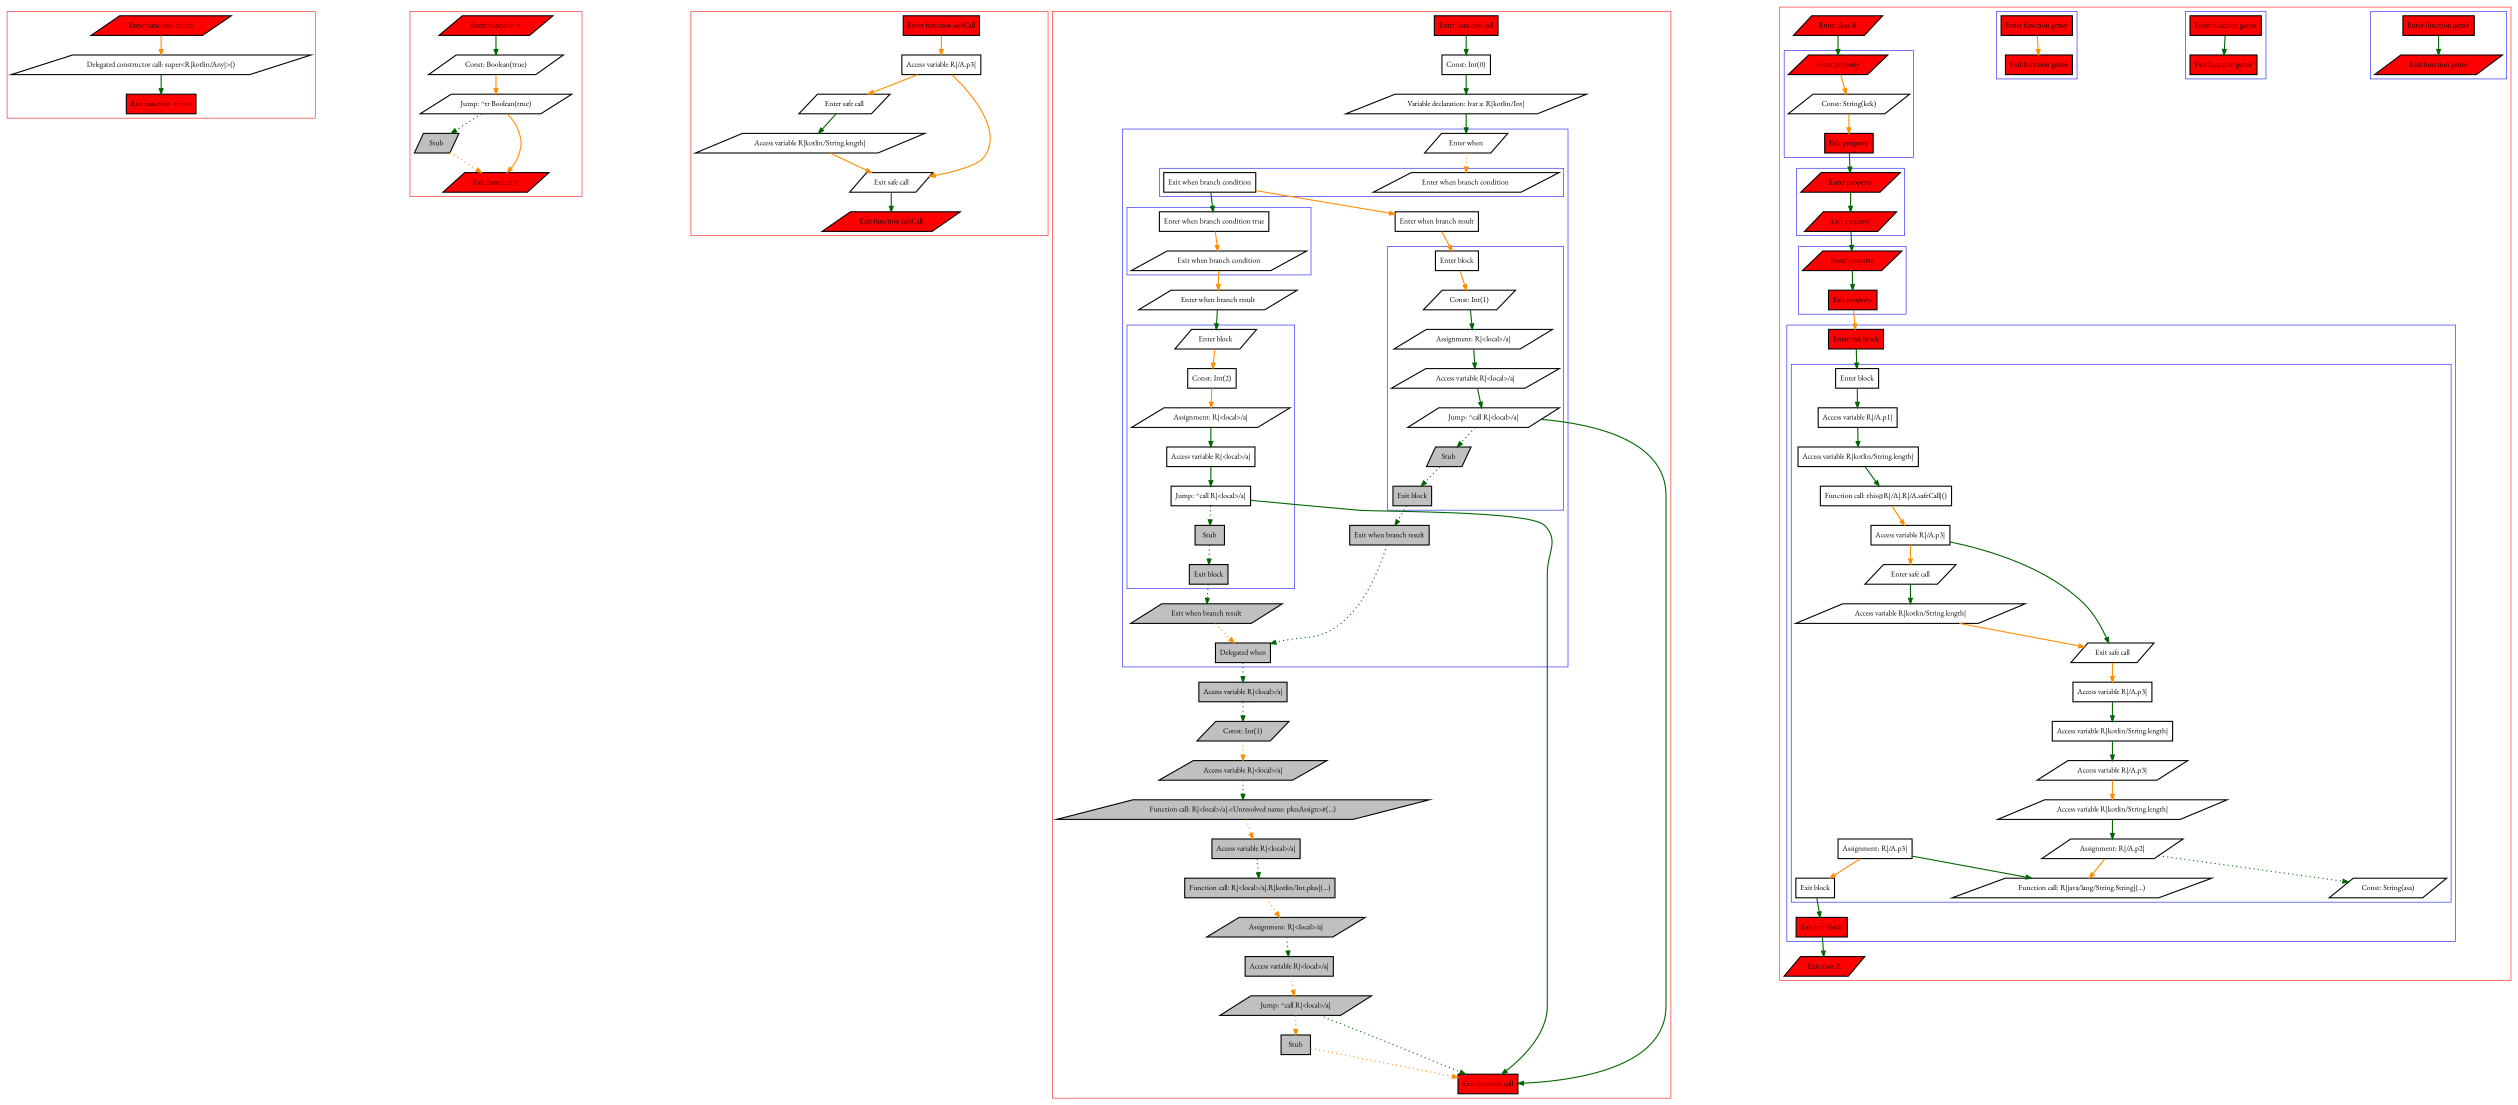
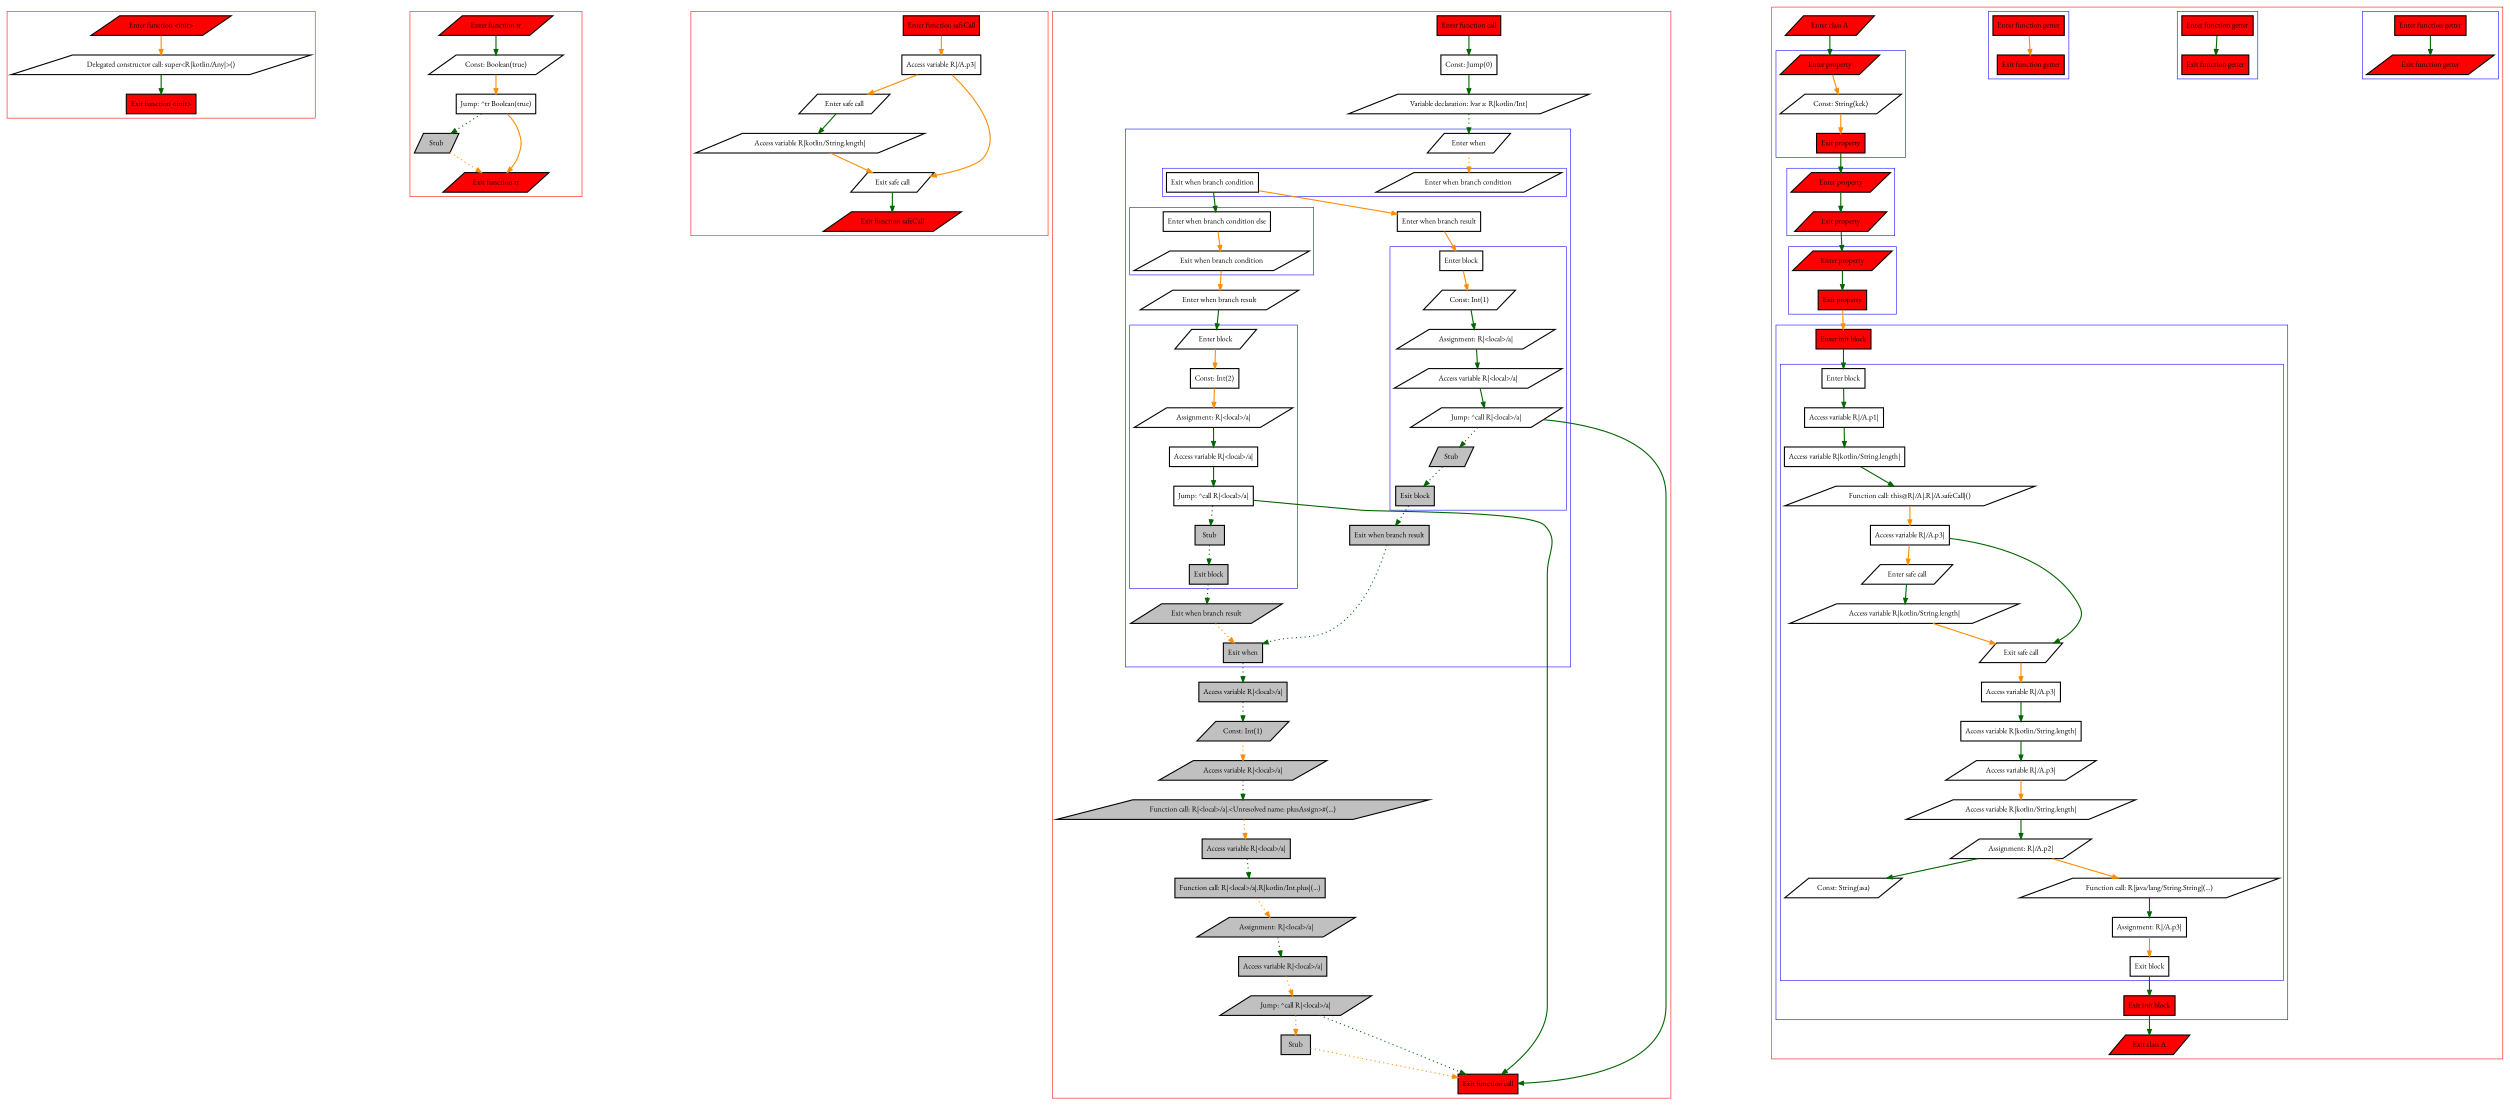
node "Const: Int(0)": label "Const: Int(0)" -> "Const: Jump(0)"
node "Jump: ^tr Boolean(true)": shape parallelogram -> box
edge "Variable declaration: lvar a: R|kotlin/Int|" -> "Enter when": style solid -> dotted
node "Enter when branch condition true": label "Enter when branch condition true" -> "Enter when branch condition else"
node "Function call: this@R|/A|.R|/A.safeCall|()": shape box -> parallelogram
node "Delegated when": label "Delegated when" -> "Exit when"
edge "Assignment: R|/A.p3|" -> "Function call: R|java/lang/String.String|(...)": reversed
edge "Assignment: R|/A.p2|" -> "Const: String(asa)": style dotted -> solid
